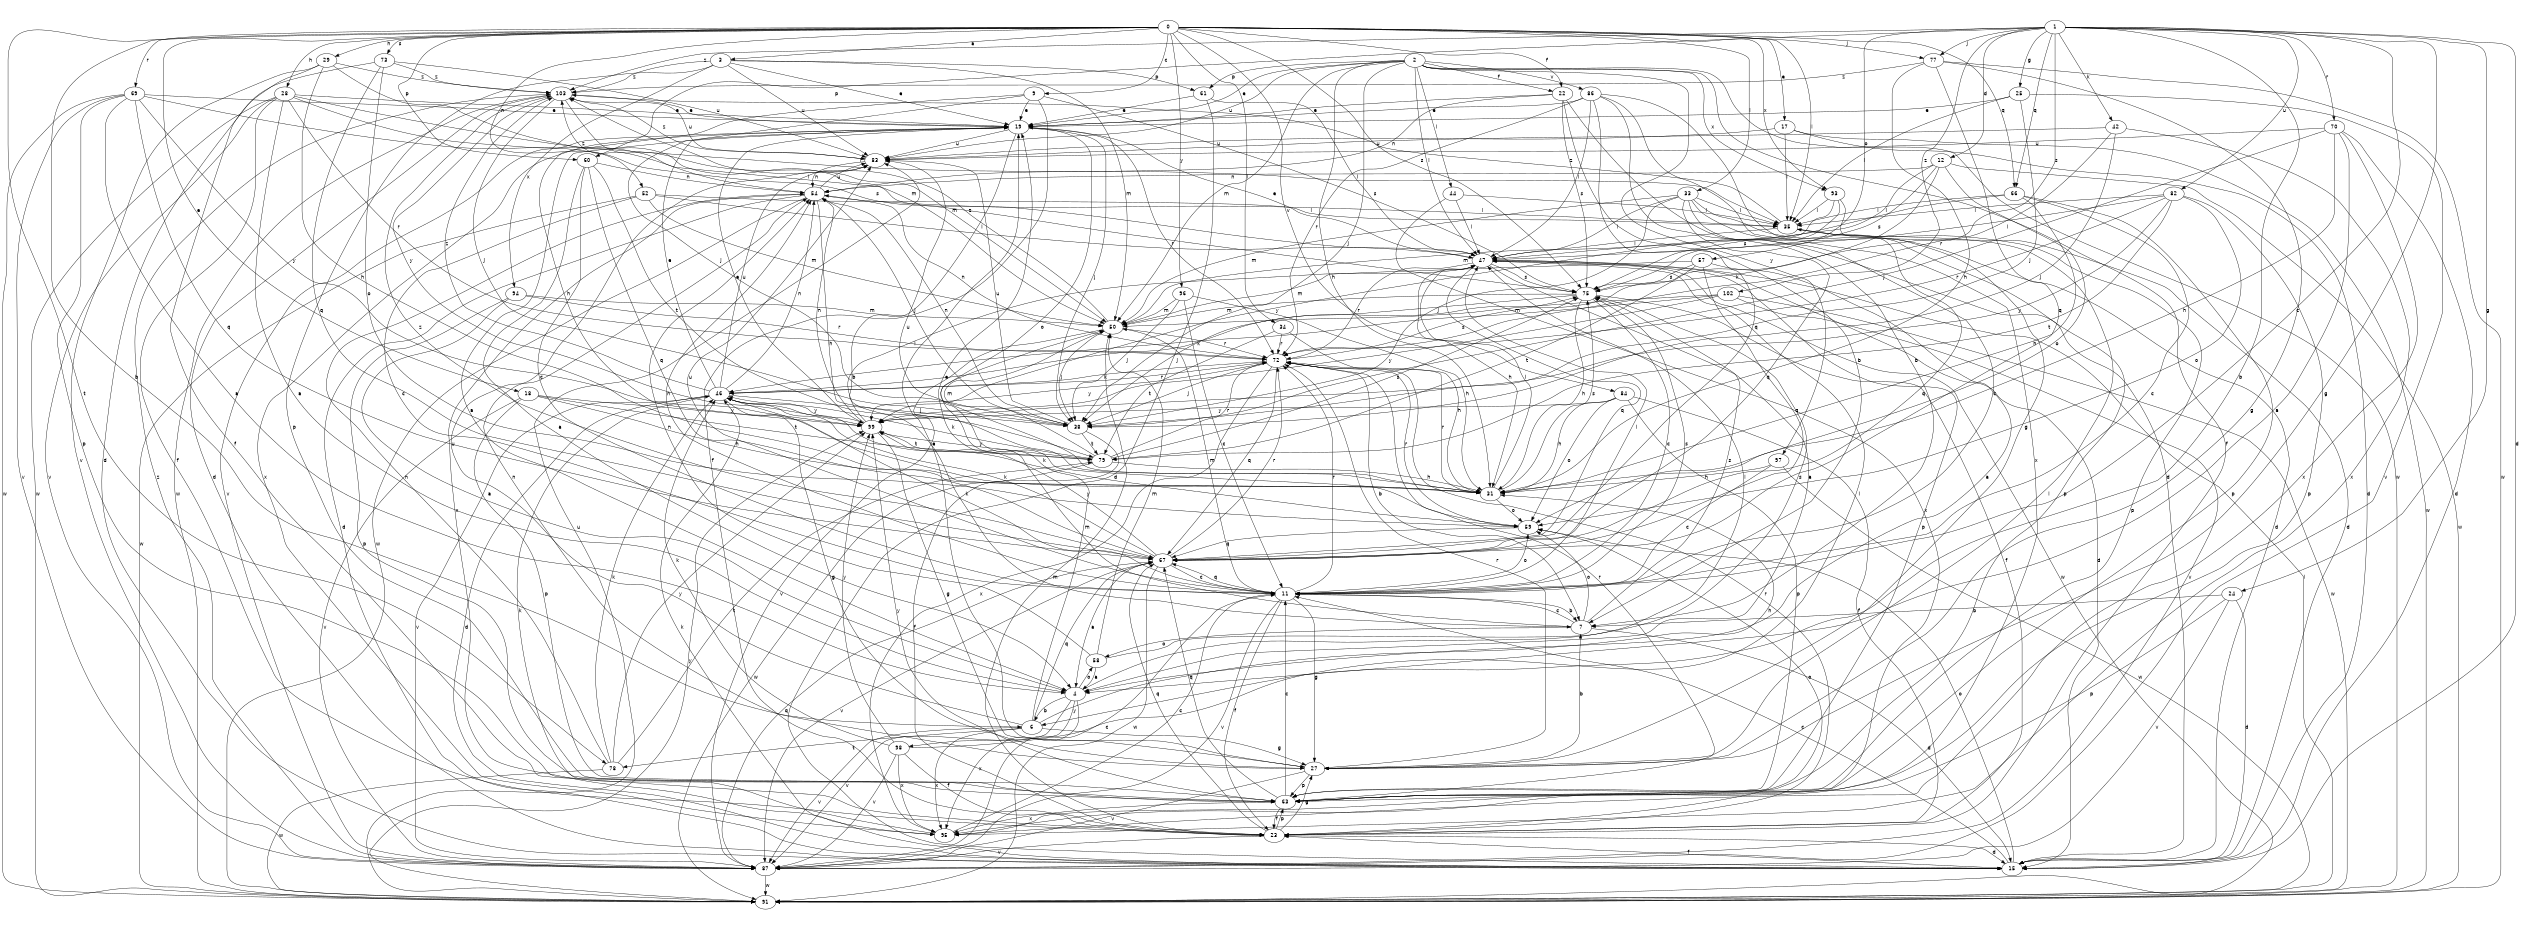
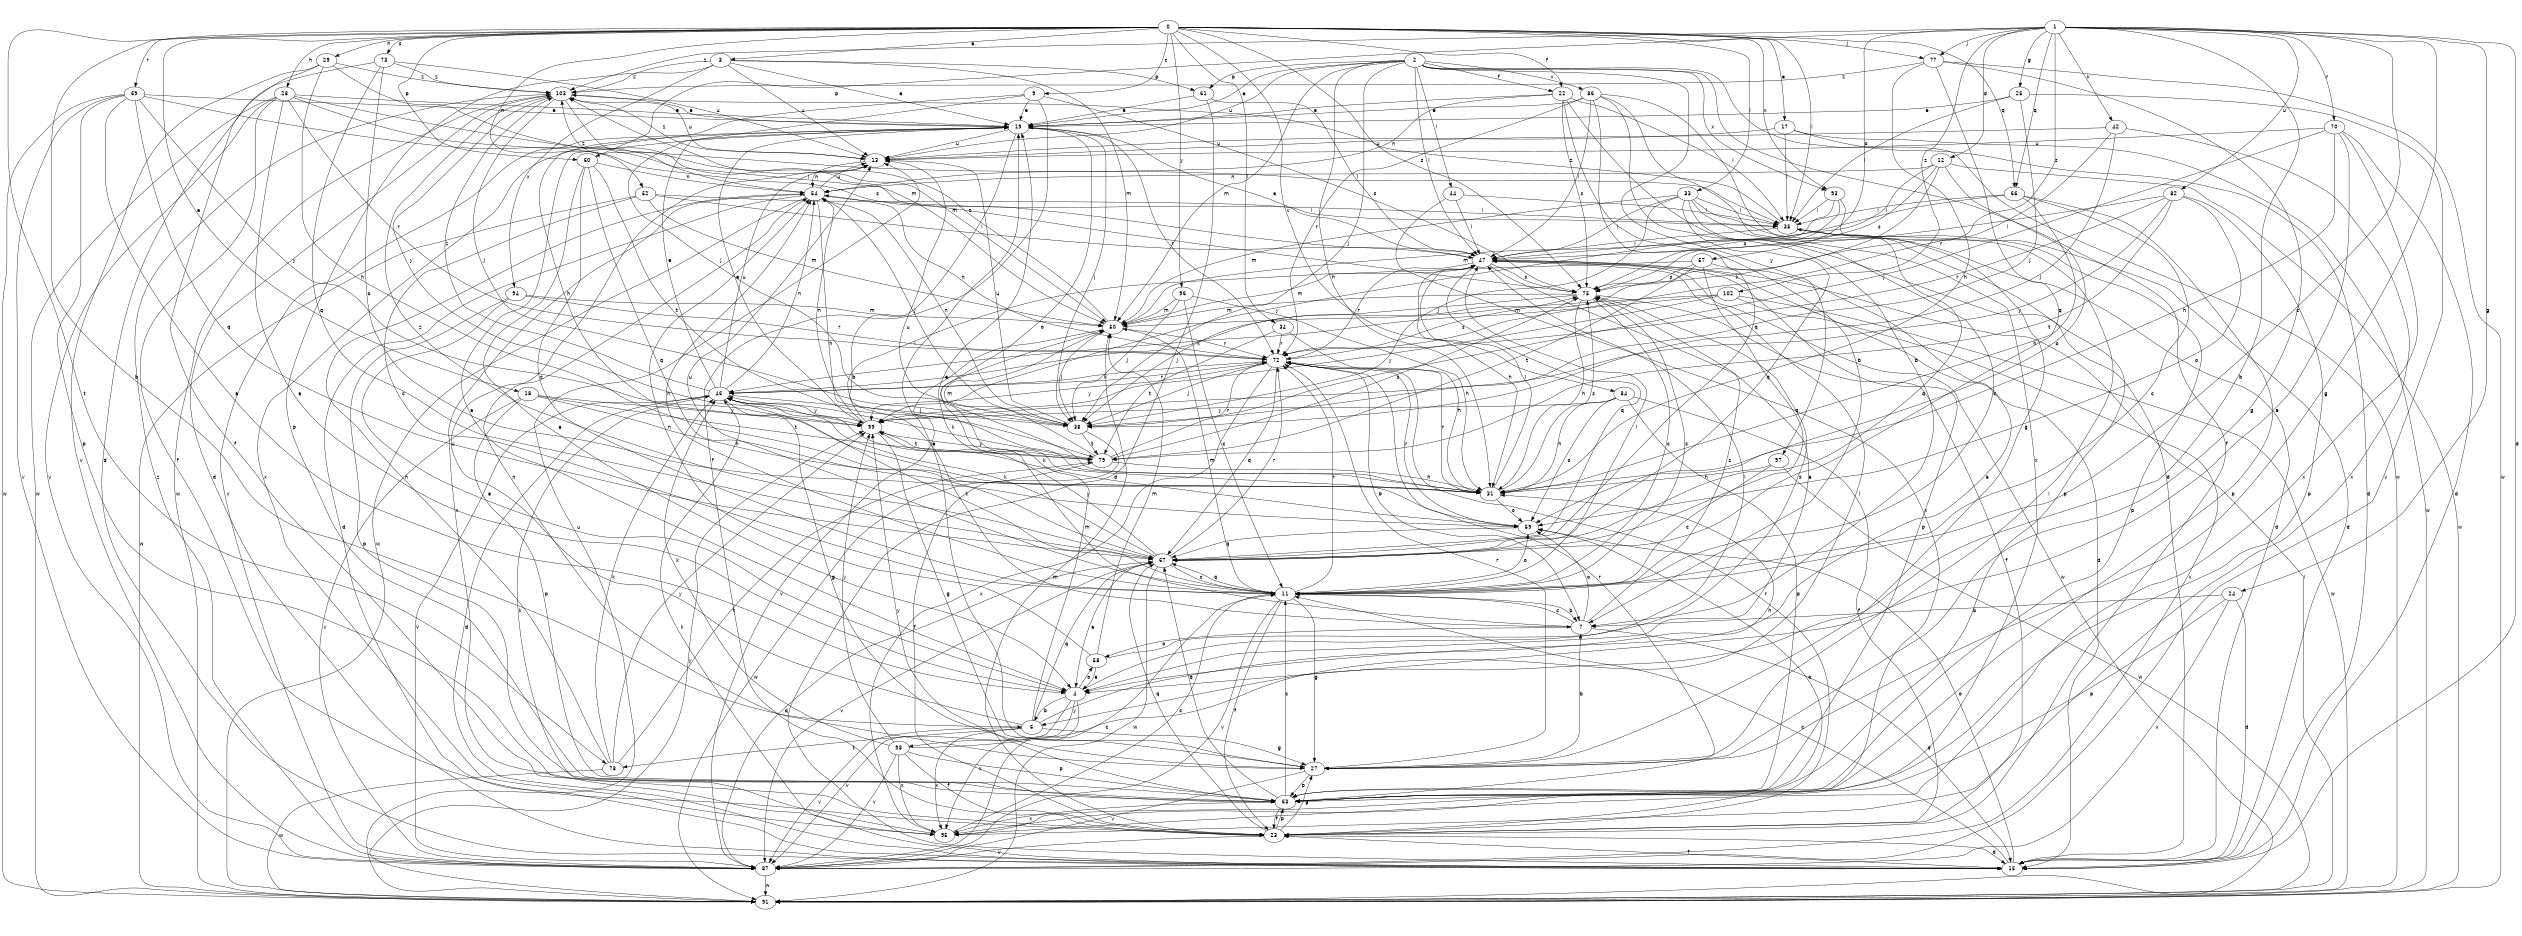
node "83": label "83" -> "13"
edge "82" -> "35": now "22" -> "35"
edge "98" -> "63": added, label "p"
